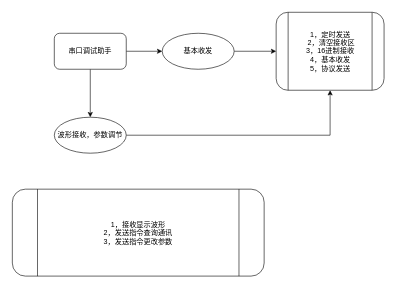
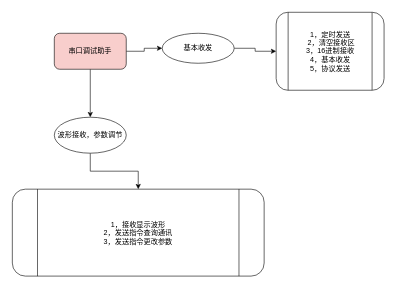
node "串口调试助手": fillcolor #ffffff -> #f8cecc
node "基本收发": size 72x36 -> 72x30
edge "波形接收，参数调节" -> "1，定时发送 2，清空接收区 3，16进制接收 4，基本收发 5，协议发送": now "波形接收，参数调节" -> "1，接收显示波形 2，发送指令查询通讯 3，发送指令更改参数"
